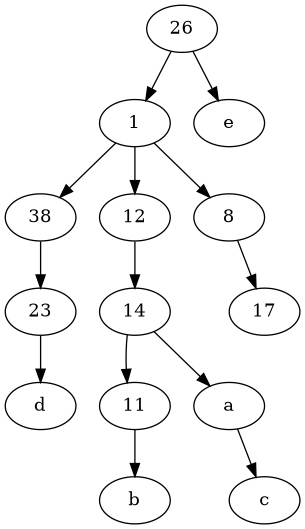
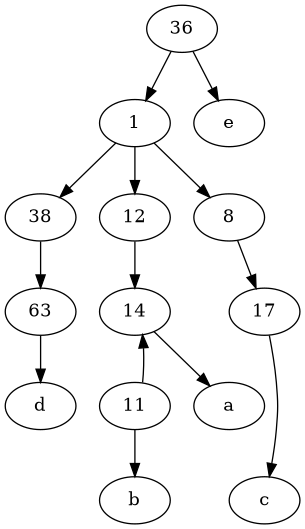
node "26": label "26" -> "36"
node "23": label "23" -> "63"
edge "14" -> "11": reversed
edge "a" -> "c": now "17" -> "c"
